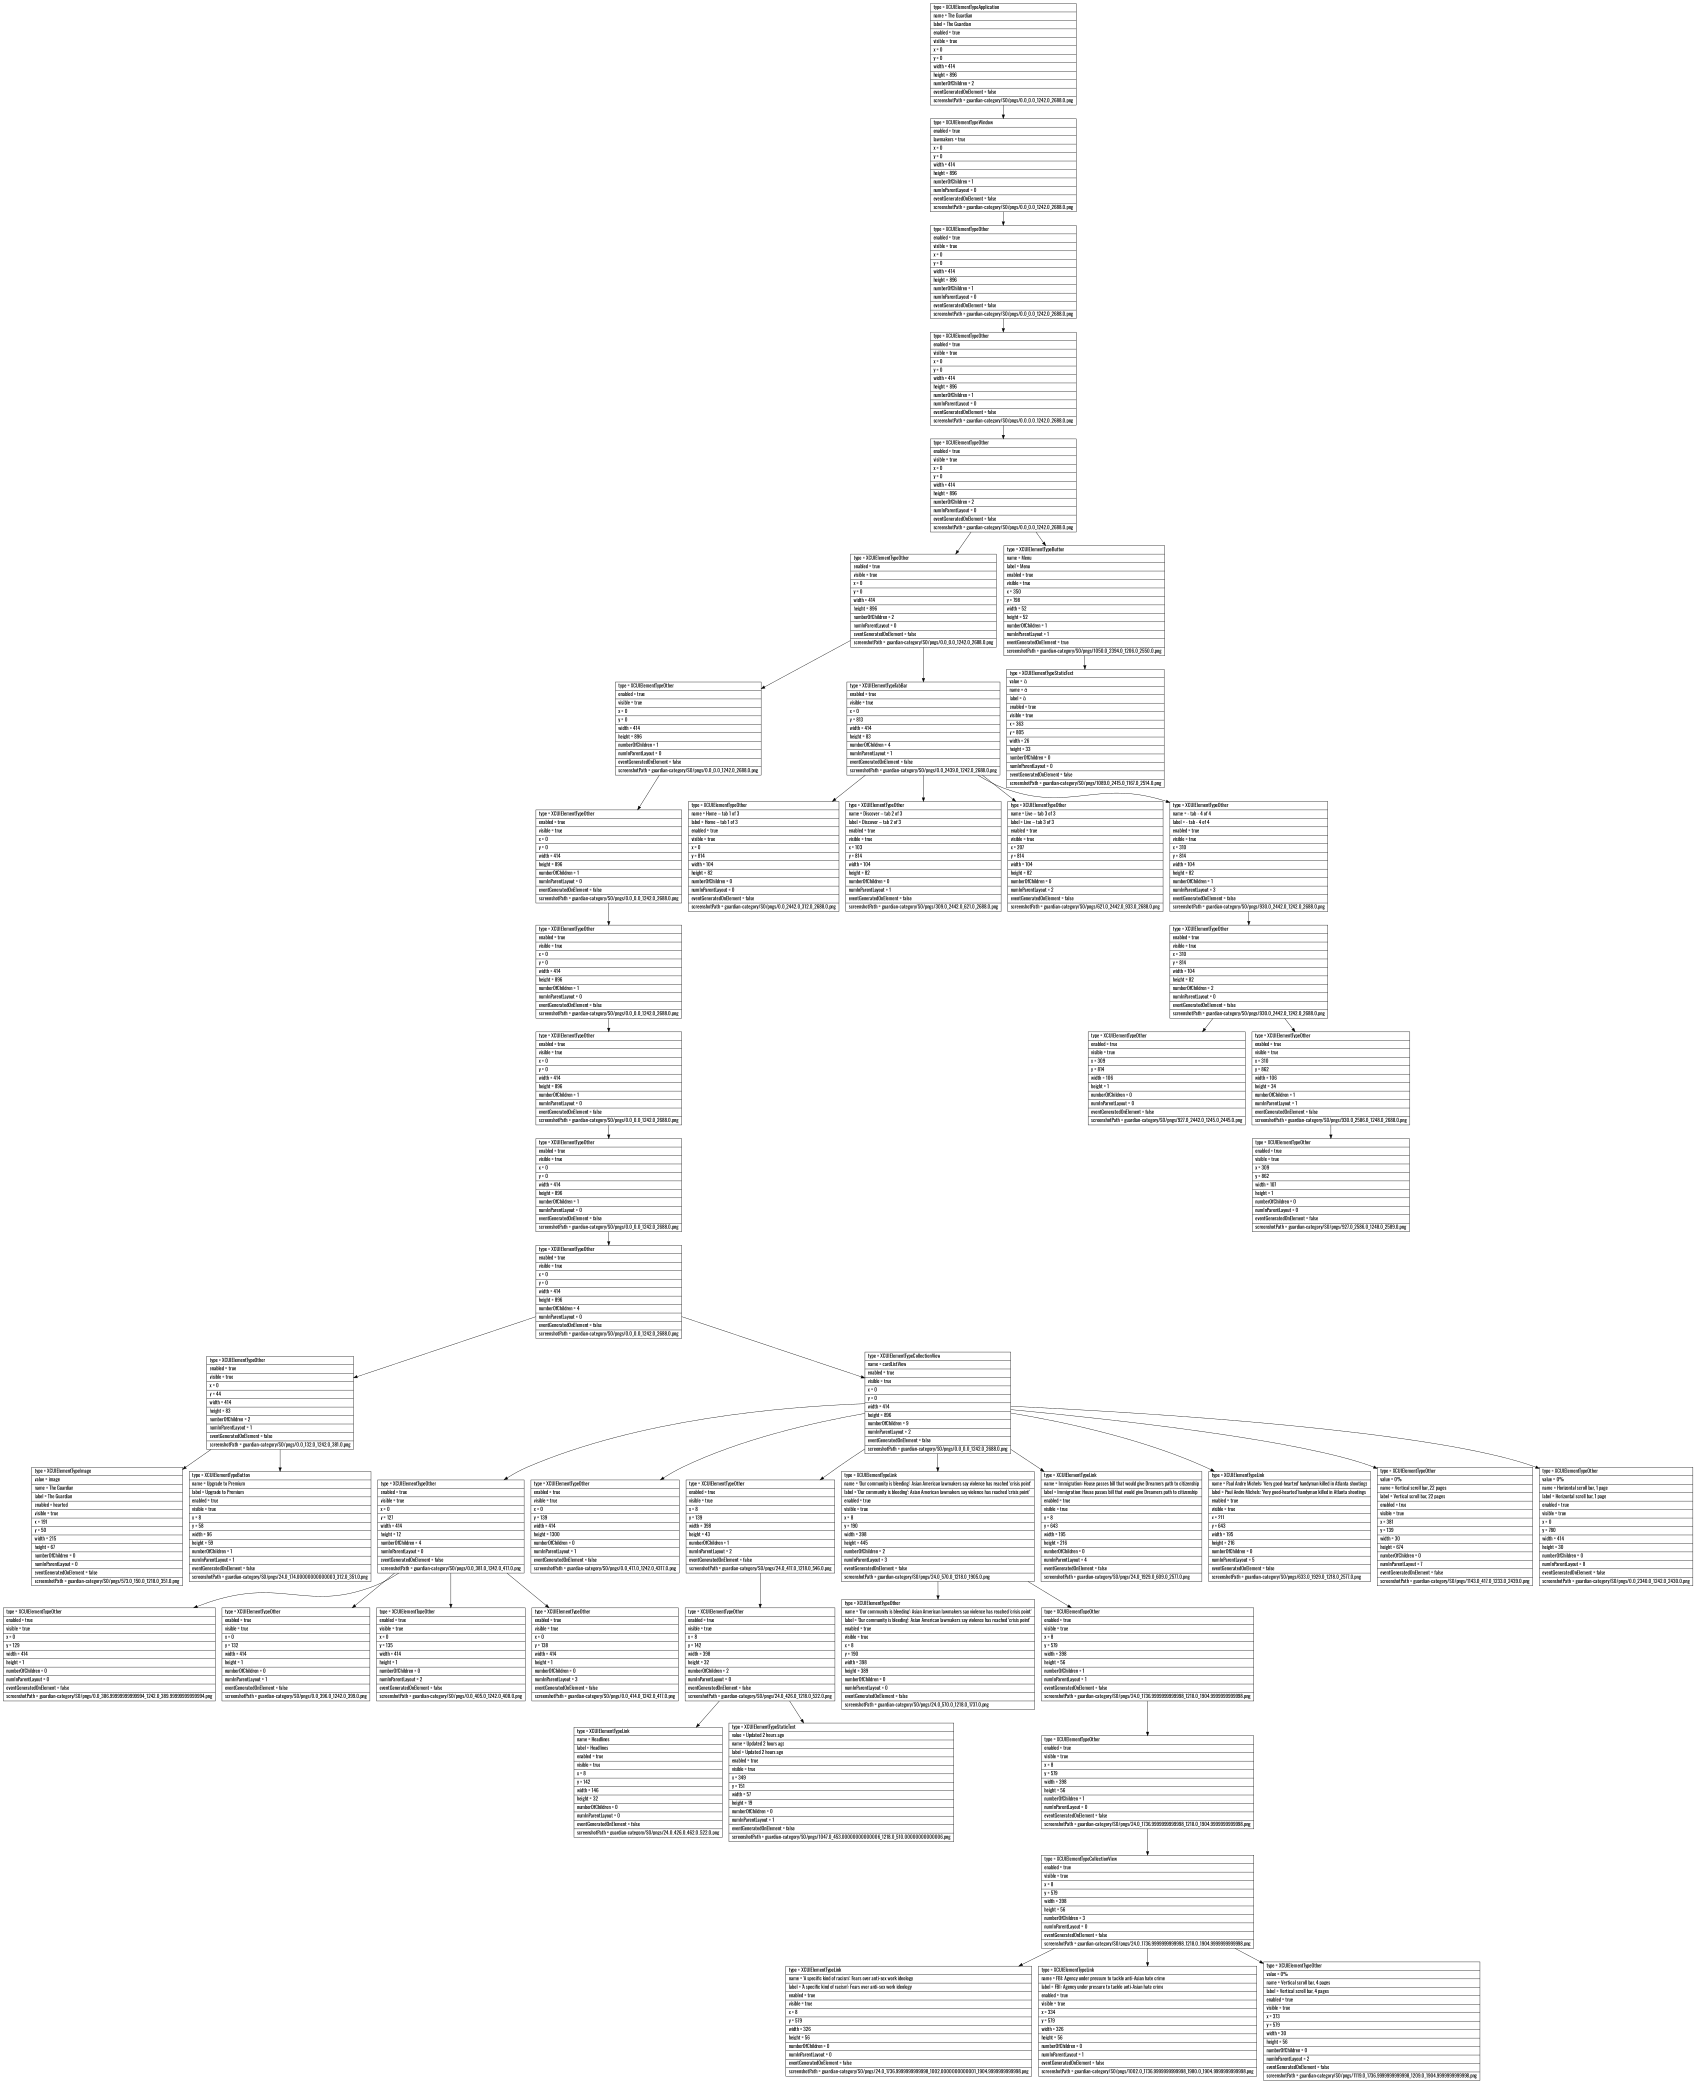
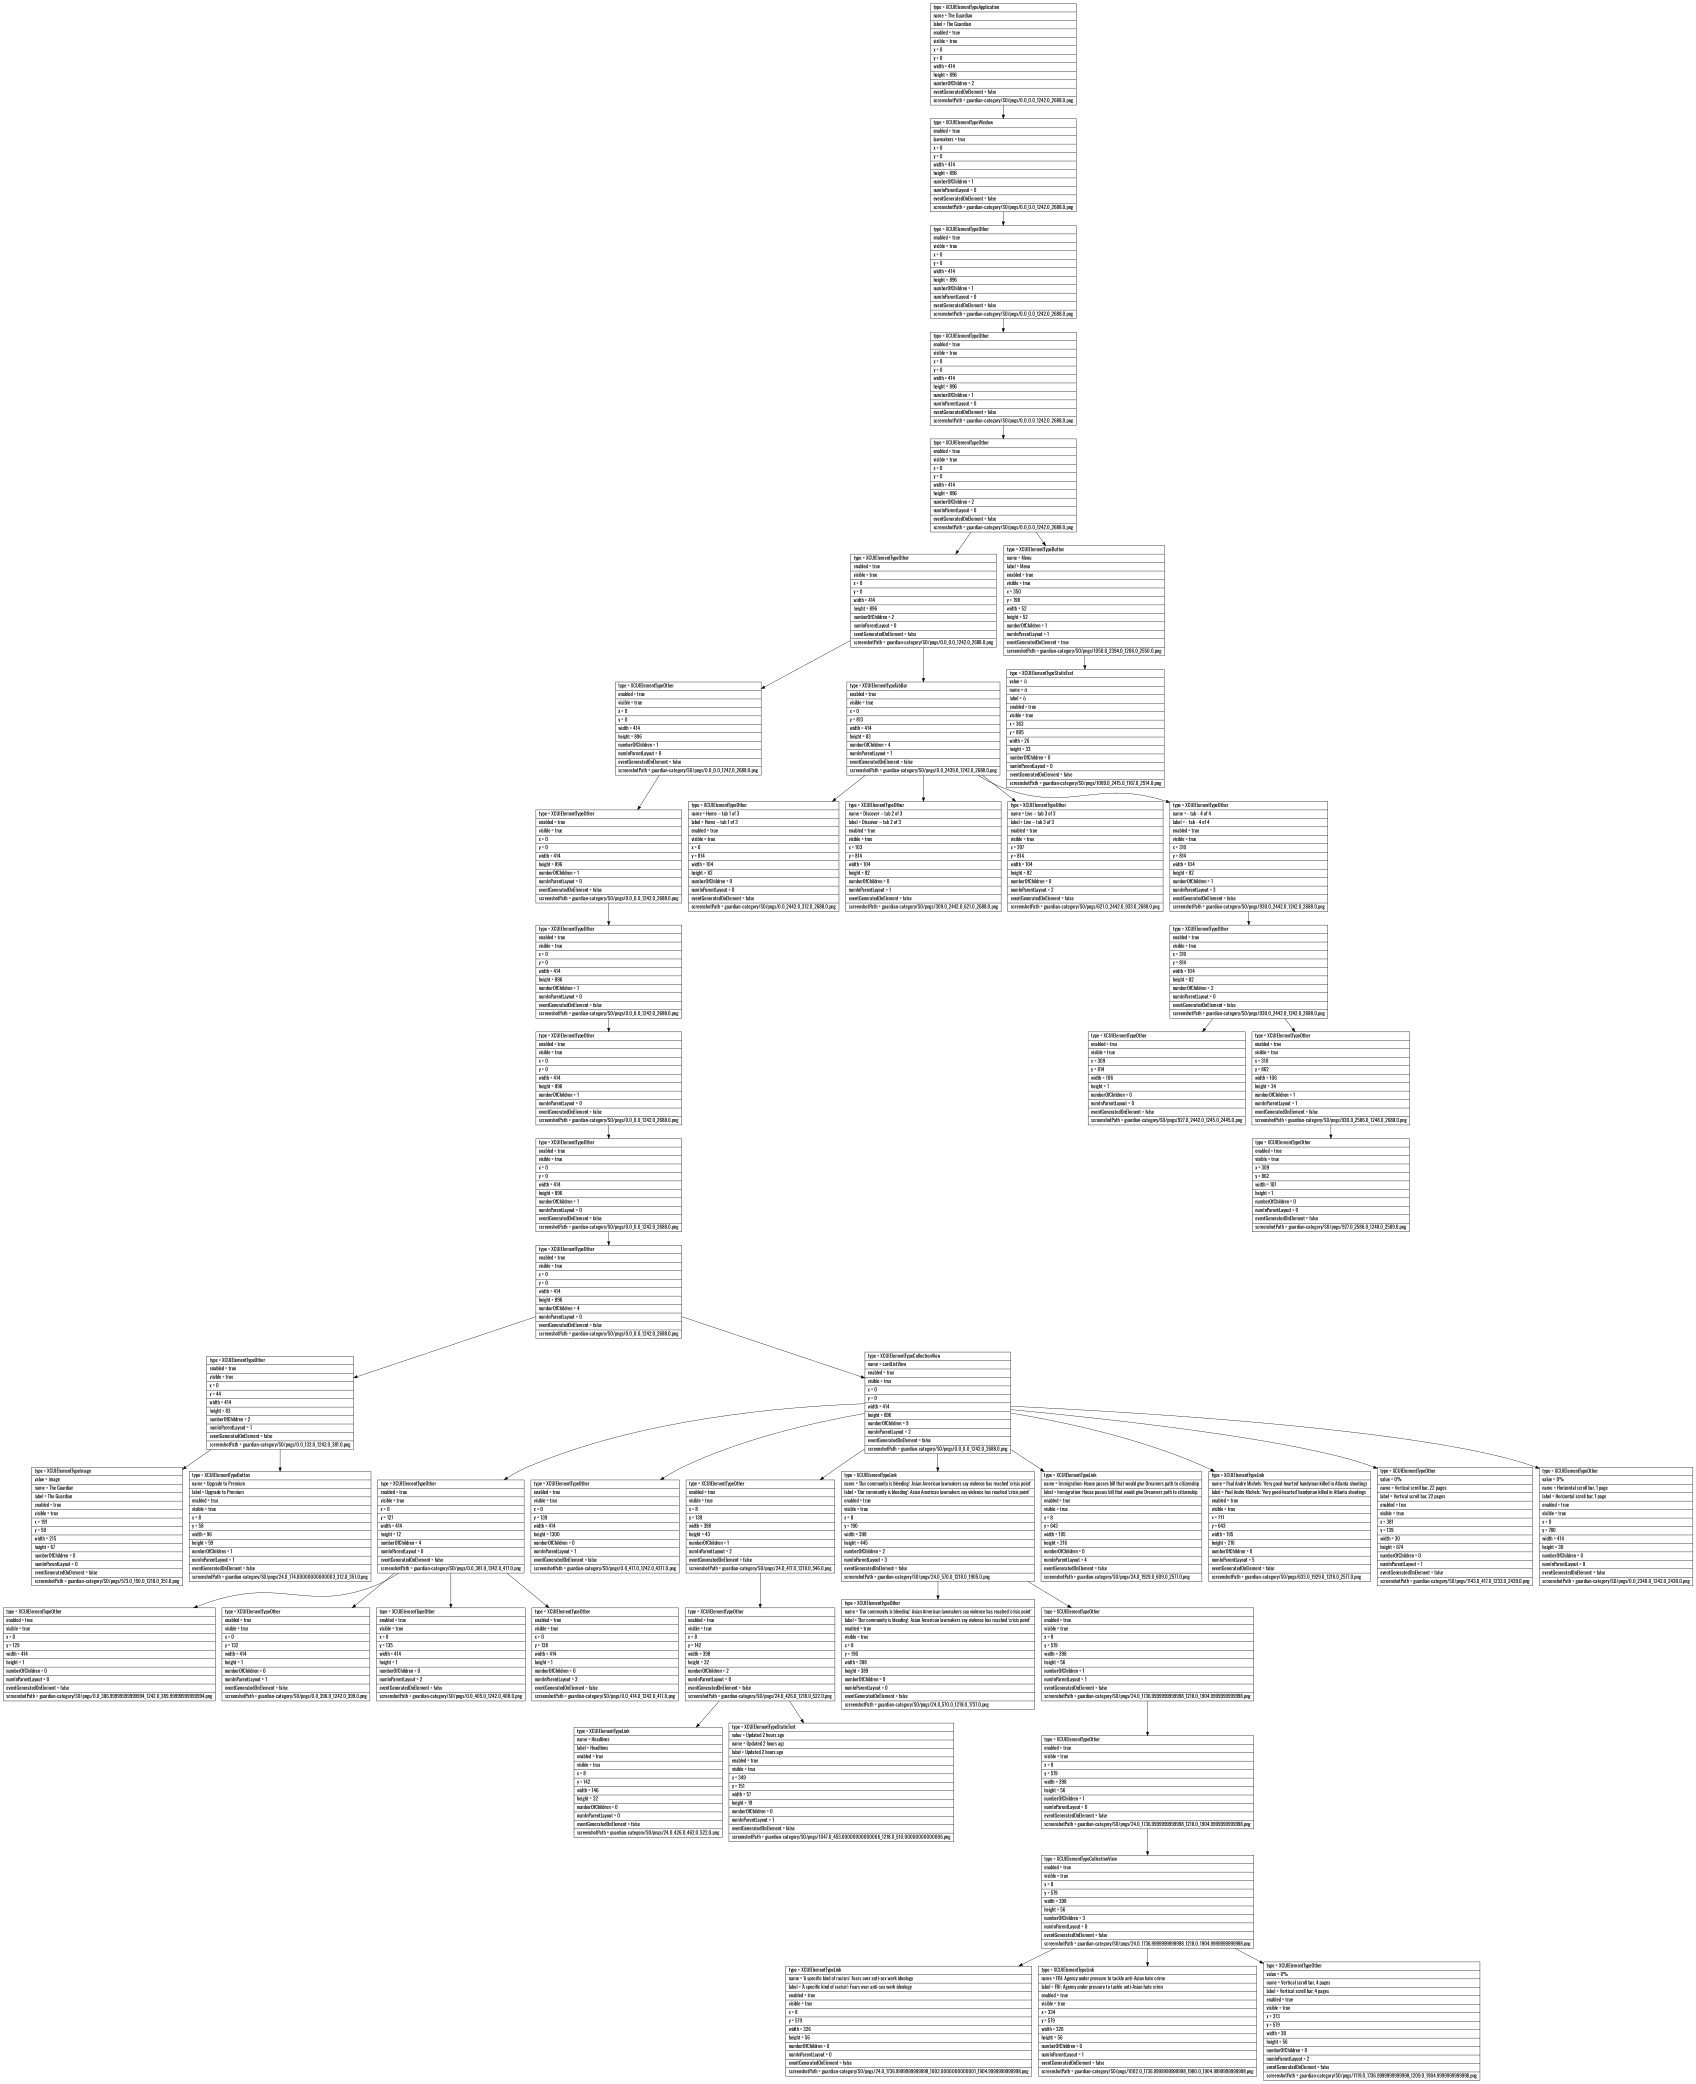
node "type = XCUIElementTypeImage": text "enabled = hearted" -> "enabled = true"
